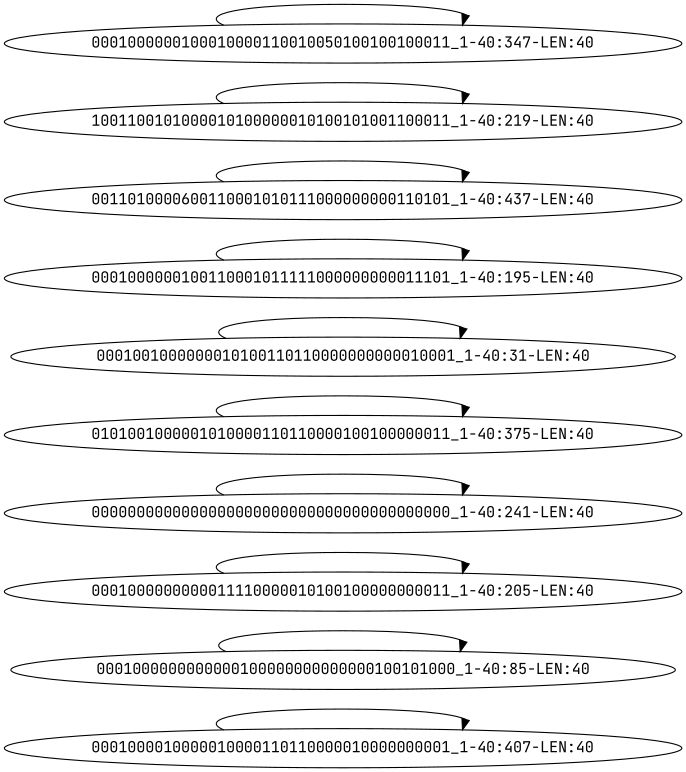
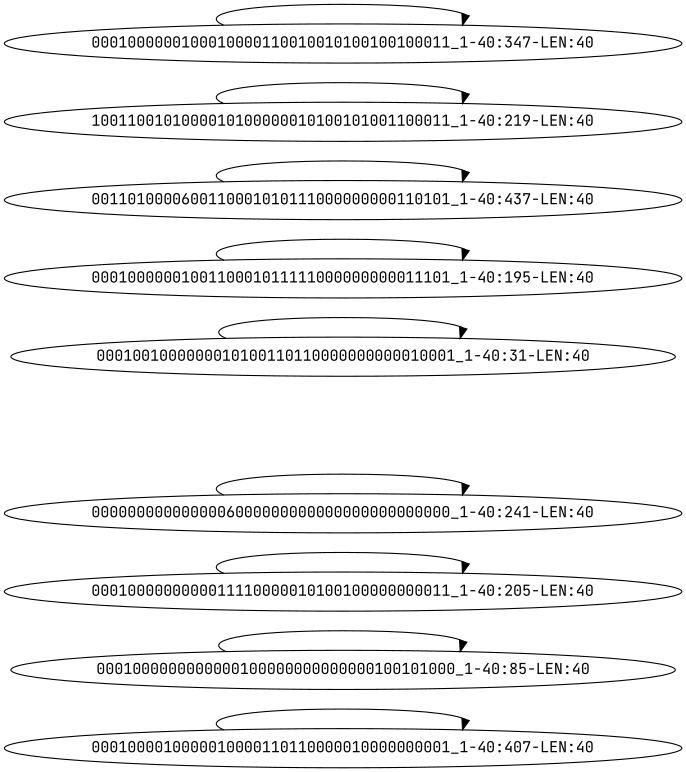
node "0001000000100010000110010050100100100011_1-40:347-LEN:40": label "0001000000100010000110010050100100100011_1-40:347-LEN:40" -> "0001000000100010000110010010100100100011_1-40:347-LEN:40"
node "0101001000001010000110110000100100000011_1-40:375-LEN:40": removed
node "0000000000000000000000000000000000000000_1-40:241-LEN:40": label "0000000000000000000000000000000000000000_1-40:241-LEN:40" -> "0000000000000006000000000000000000000000_1-40:241-LEN:40"
